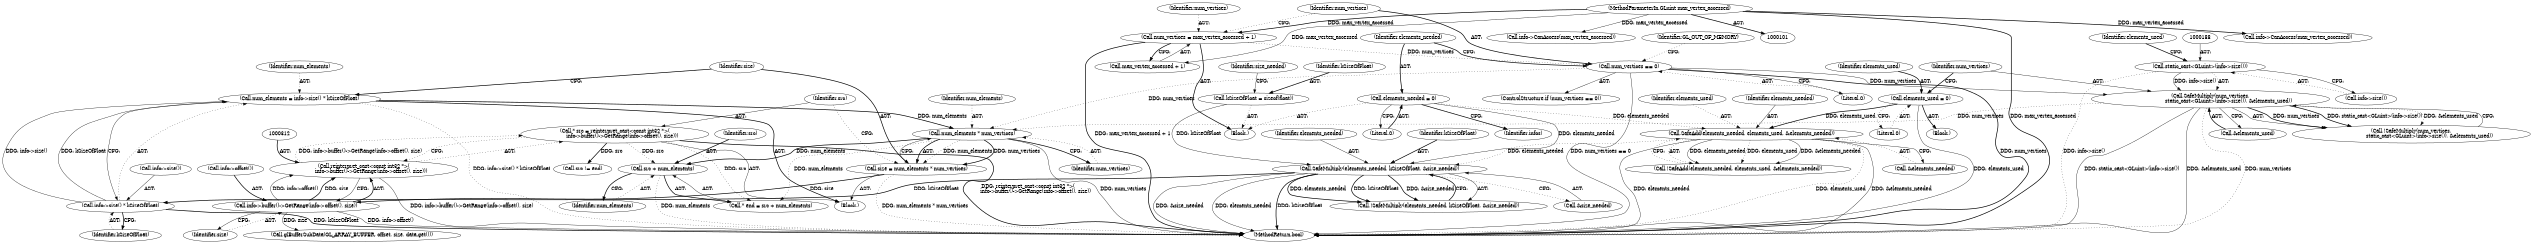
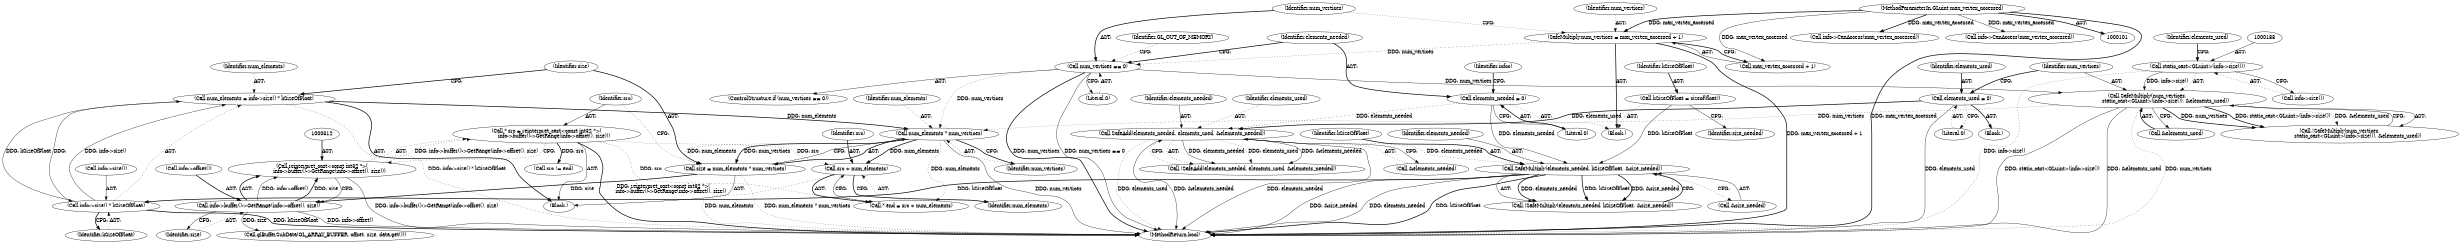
node "(Call,num_vertices = max_vertex_accessed + 1)": label "(Call,num_vertices = max_vertex_accessed + 1)" -> "(SafeMultiply,num_vertices = max_vertex_accessed + 1)"
edge "(Identifier,size_needed)" -> "(Call,kSizeOfFloat = sizeof(float))": reversed
edge "(Call,elements_needed = 0)" -> "(Identifier,infos)": reversed
edge "(Call,num_elements = info->size() * kSizeOfFloat)" -> "(Call,info->size() * kSizeOfFloat)": label "CFG: " -> "DDG: "
edge "(Call,* end = src + num_elements)" -> "(Call,src + num_elements)": label "AST: " -> "CFG: "
